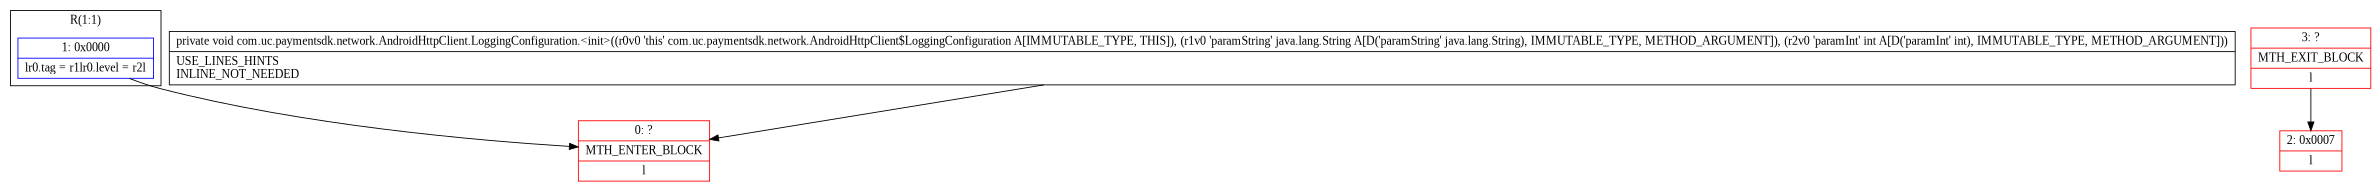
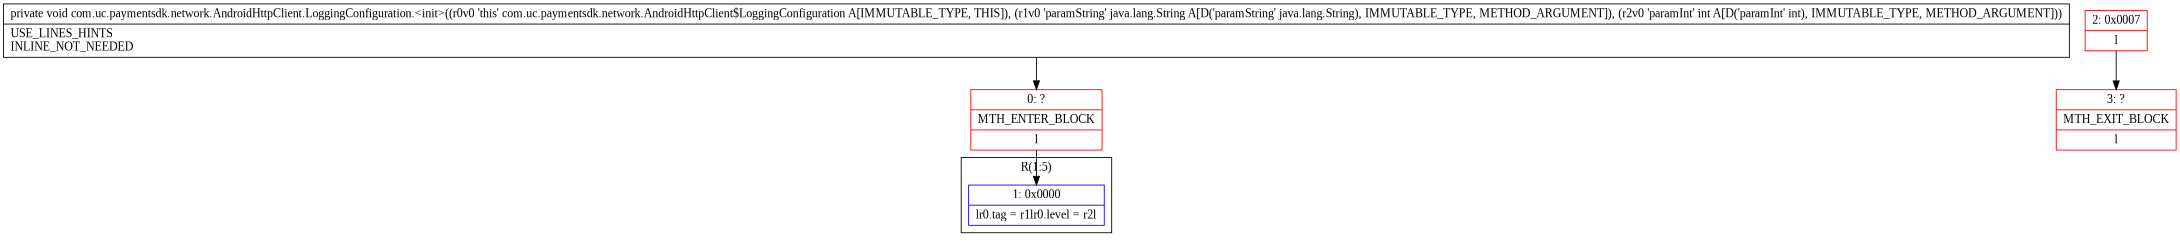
cluster "R(1:1)": label "R(1:1)" -> "R(1:5)"
edge "3: ?" -> "2: 0x0007": reversed
edge "1: 0x0000" -> "0: ?": reversed
